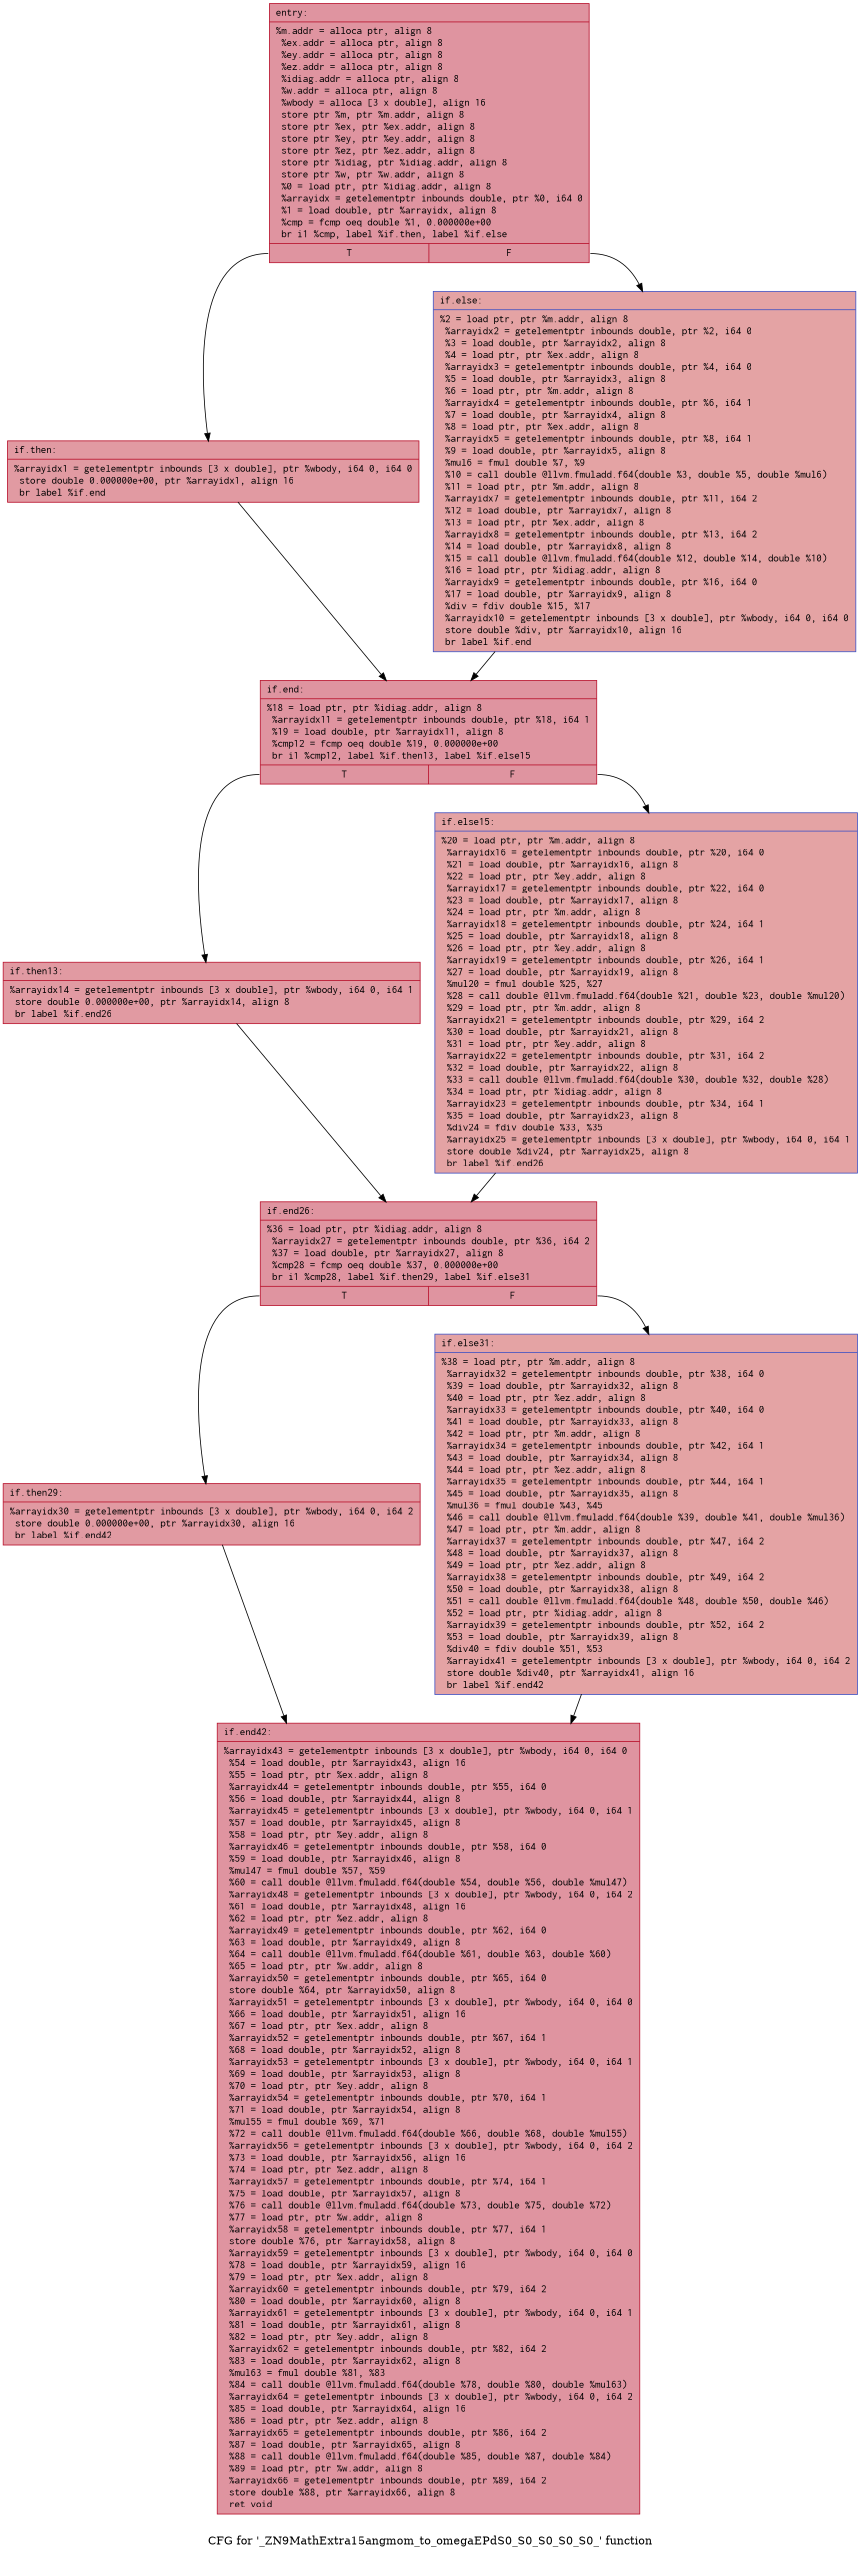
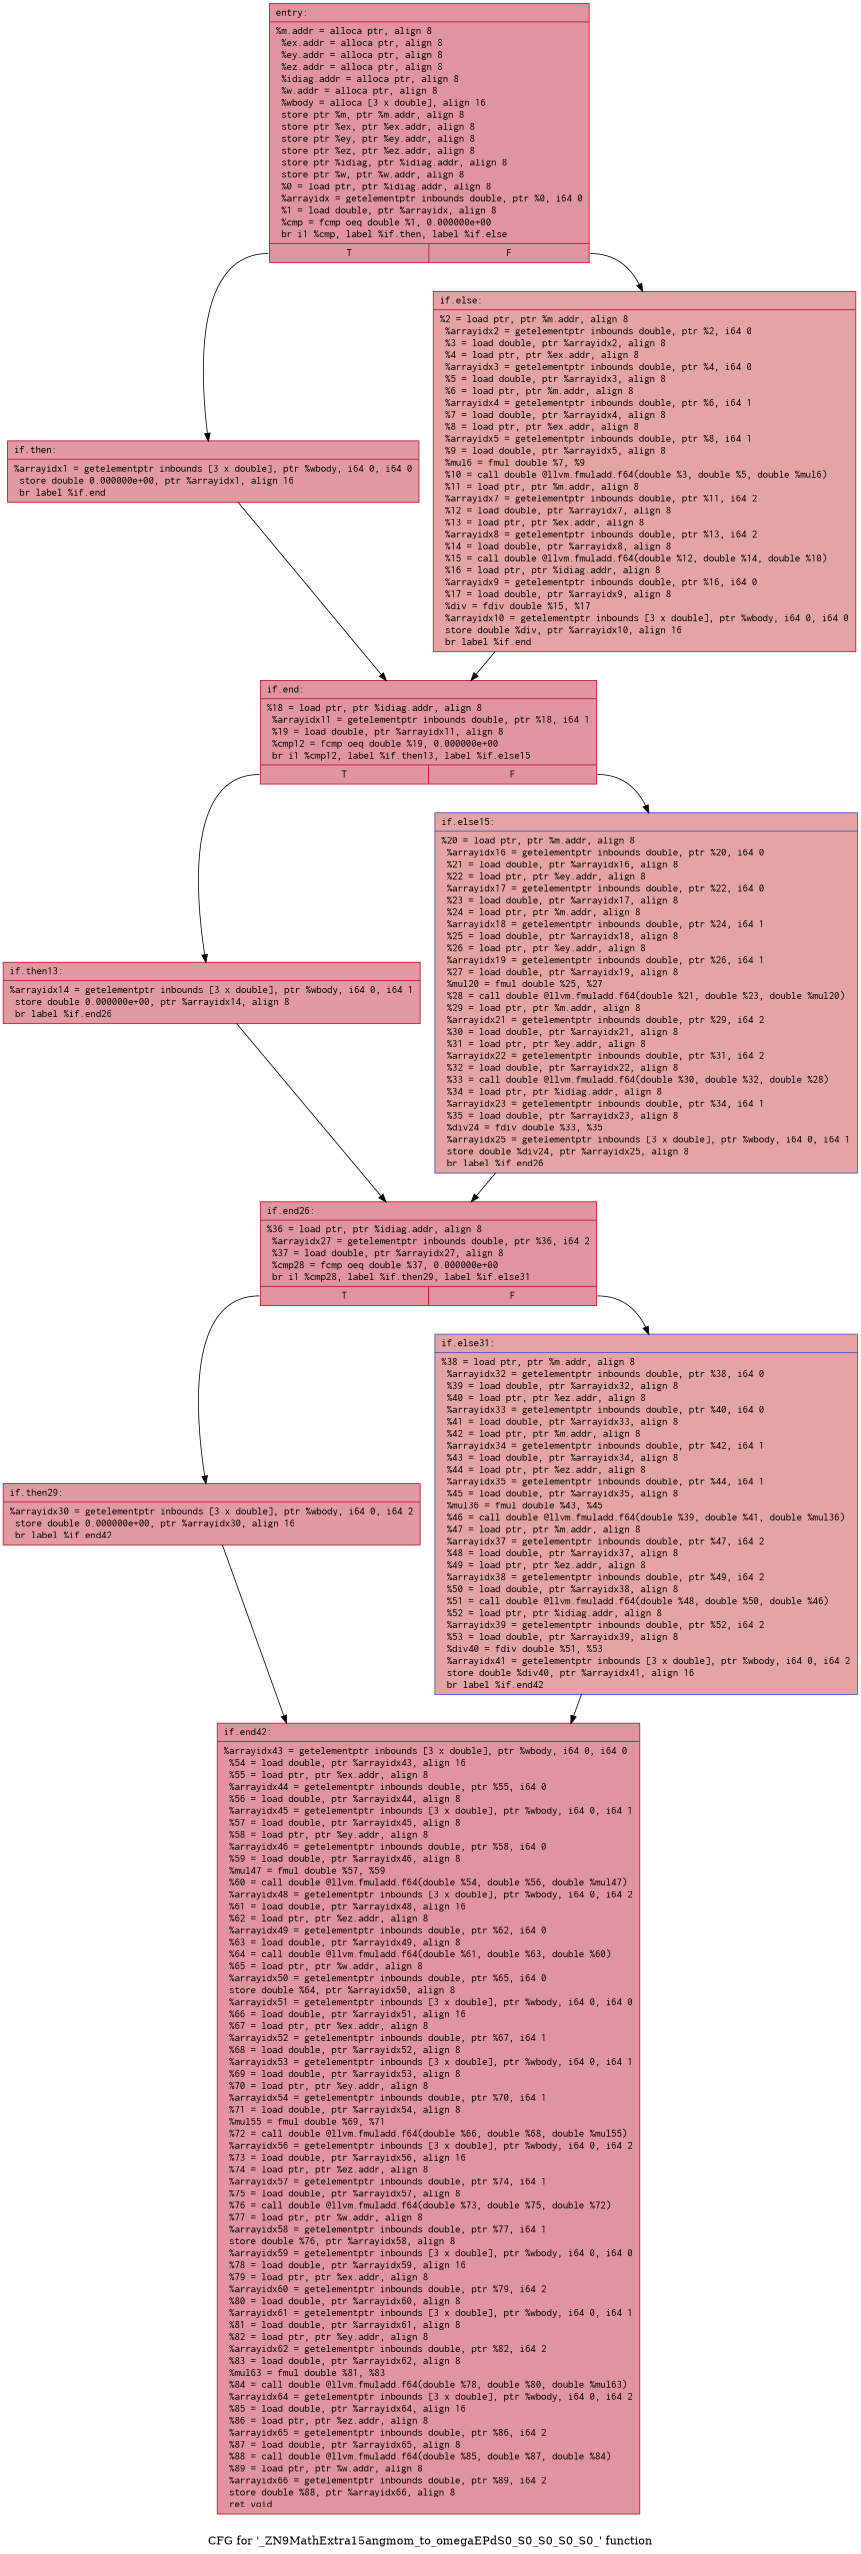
node "if.else:": color #3d50c3ff -> #b70d28ff
